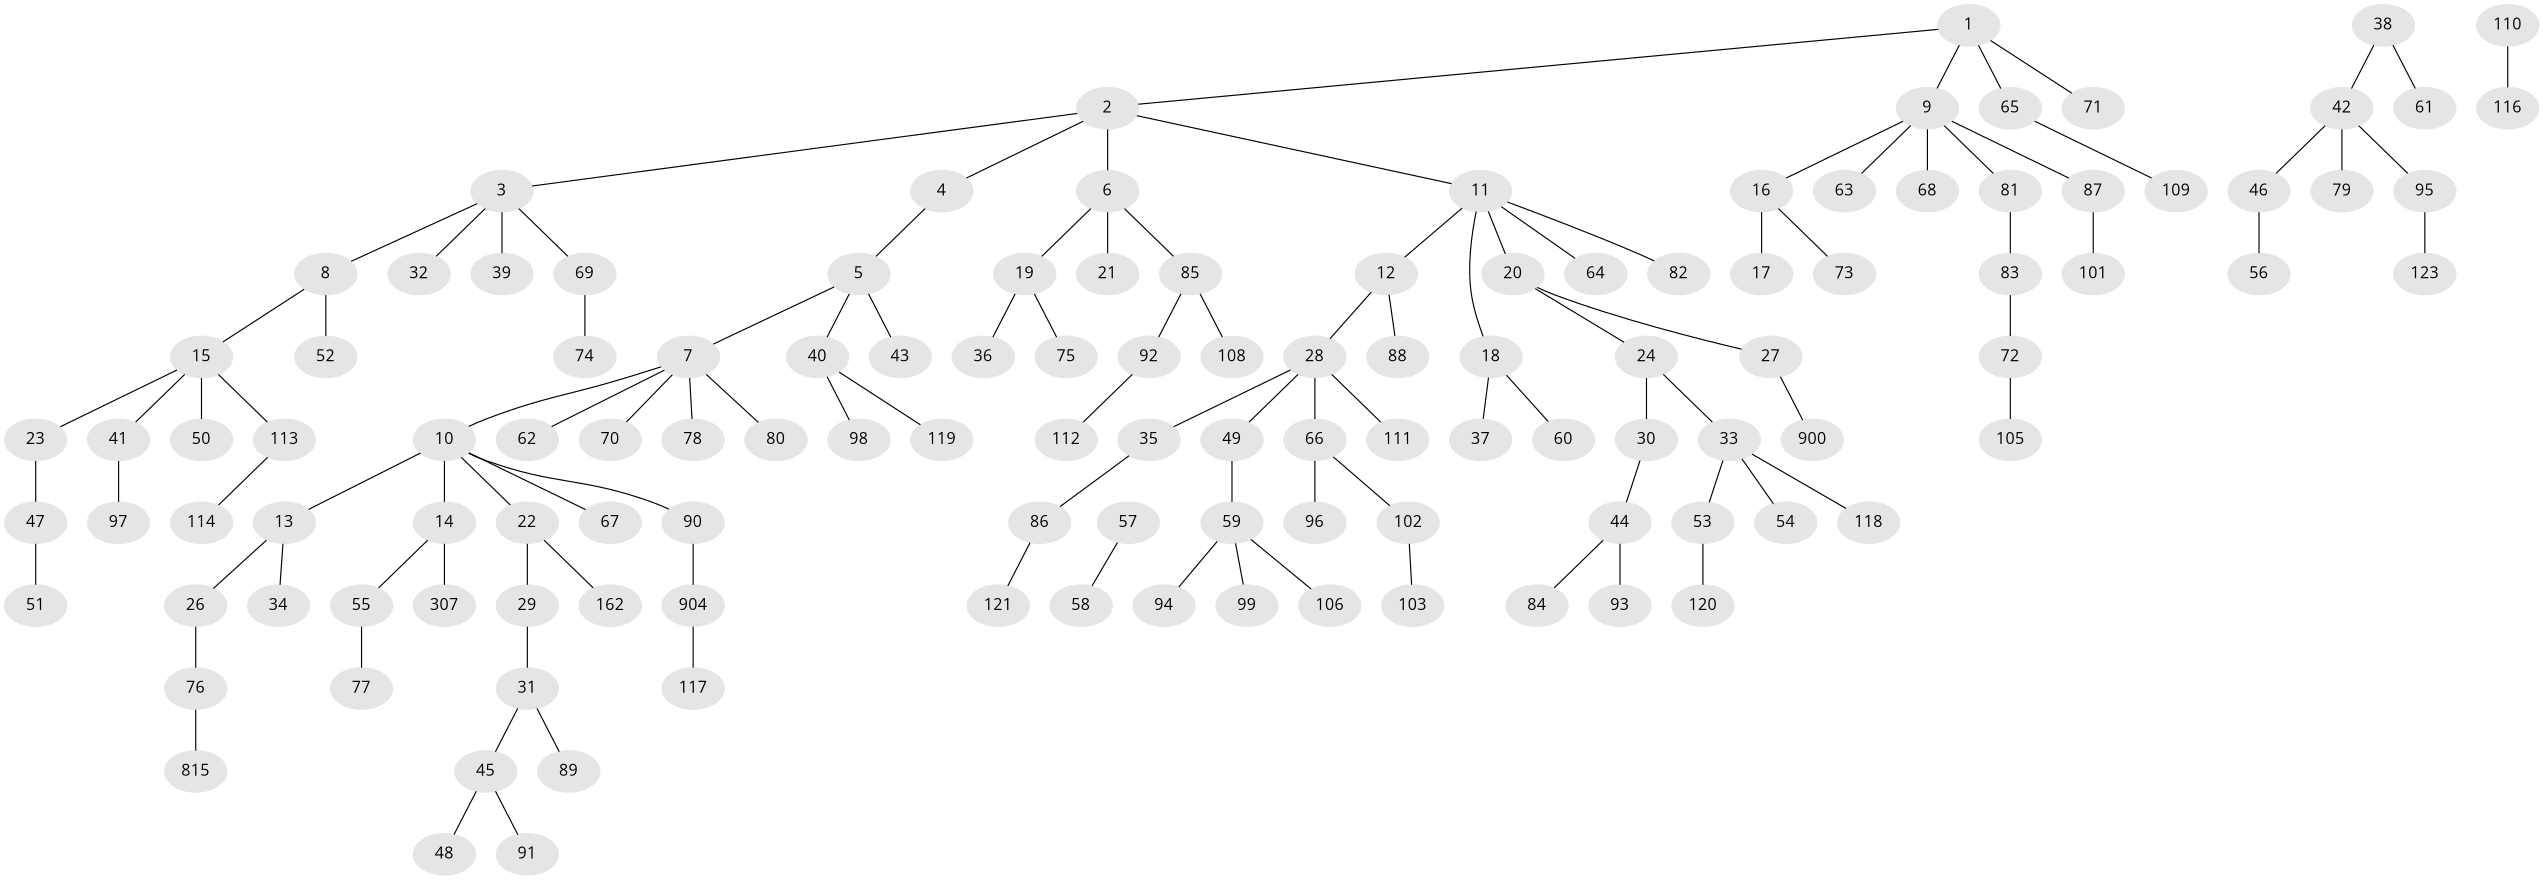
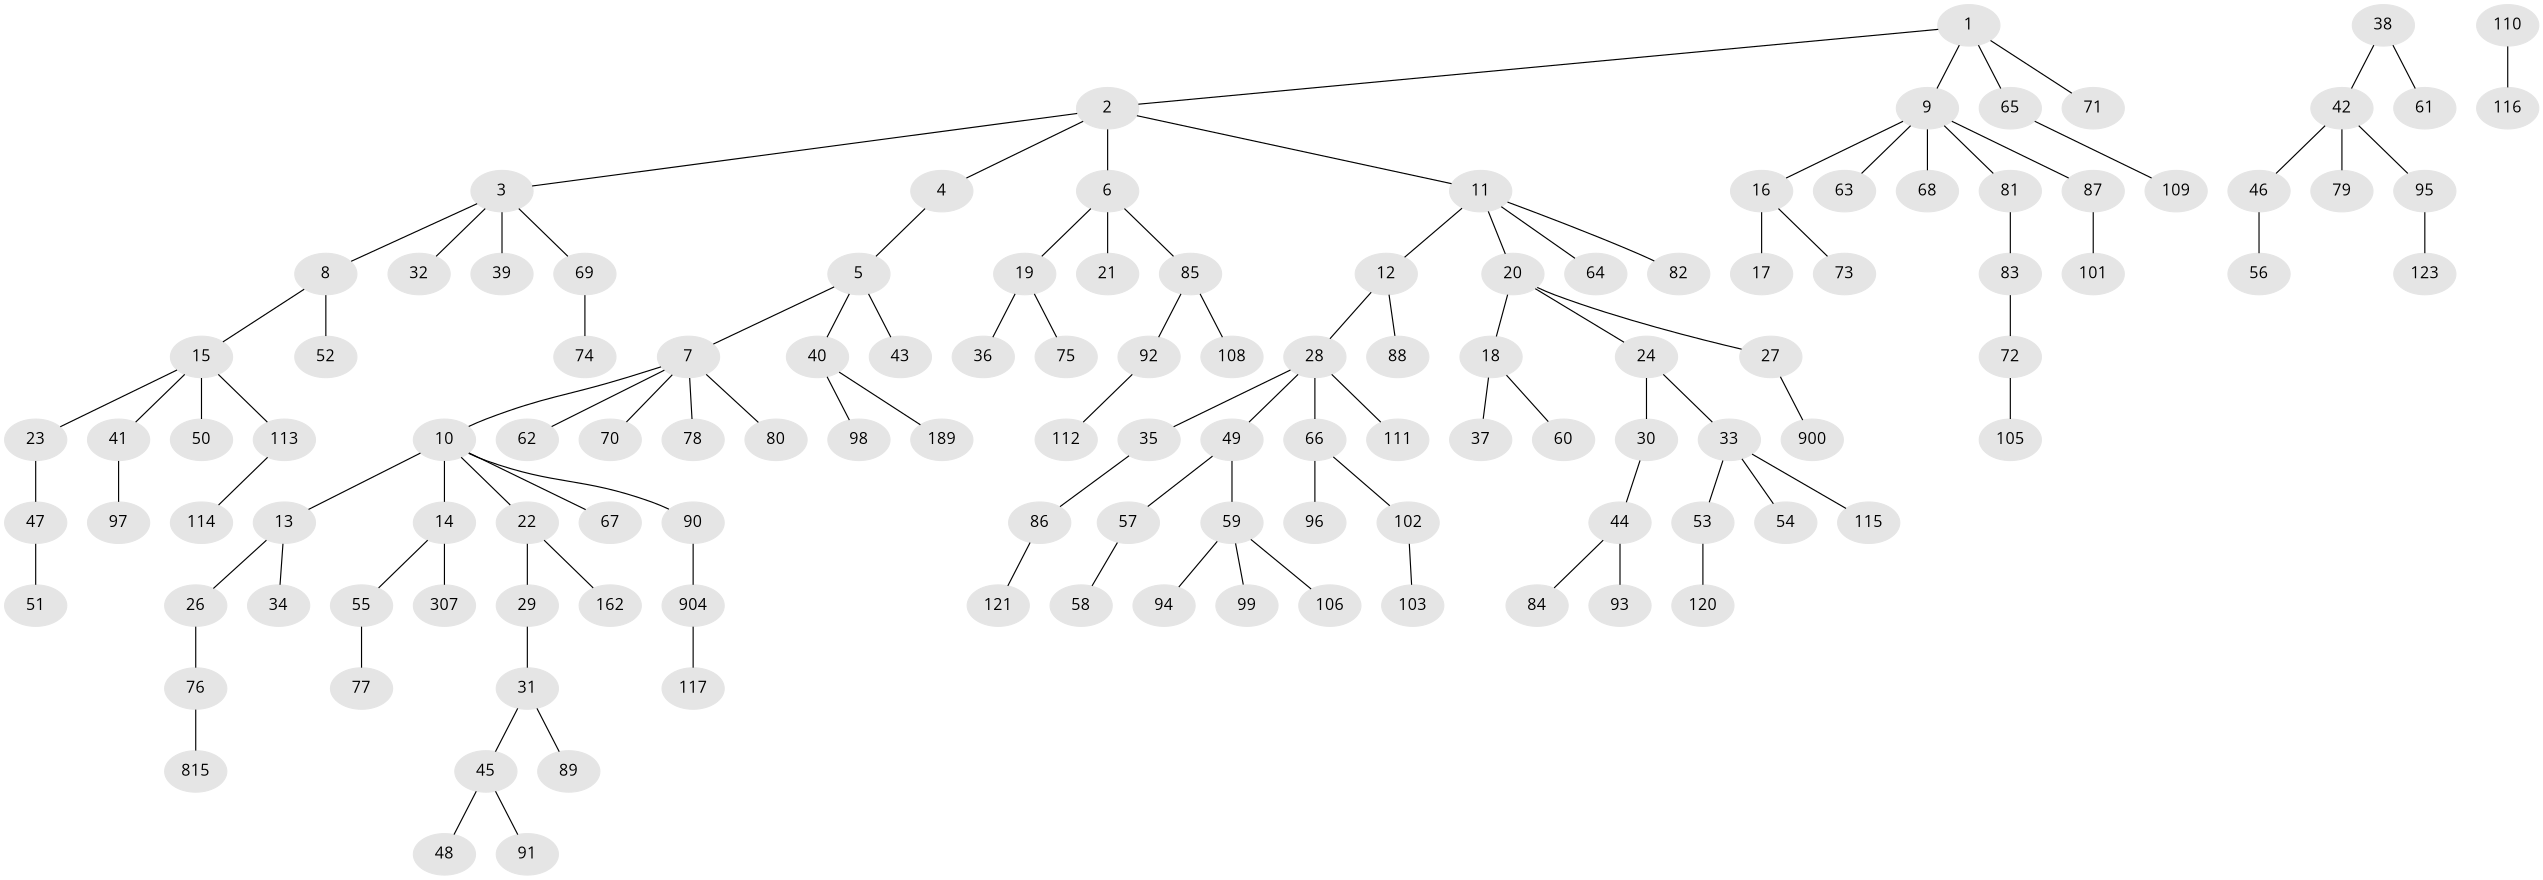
edge "11" -- "18": now "20" -- "18"
node "119": label "119" -> "189"
edge "49" -- "57": added
node "118": label "118" -> "115"
